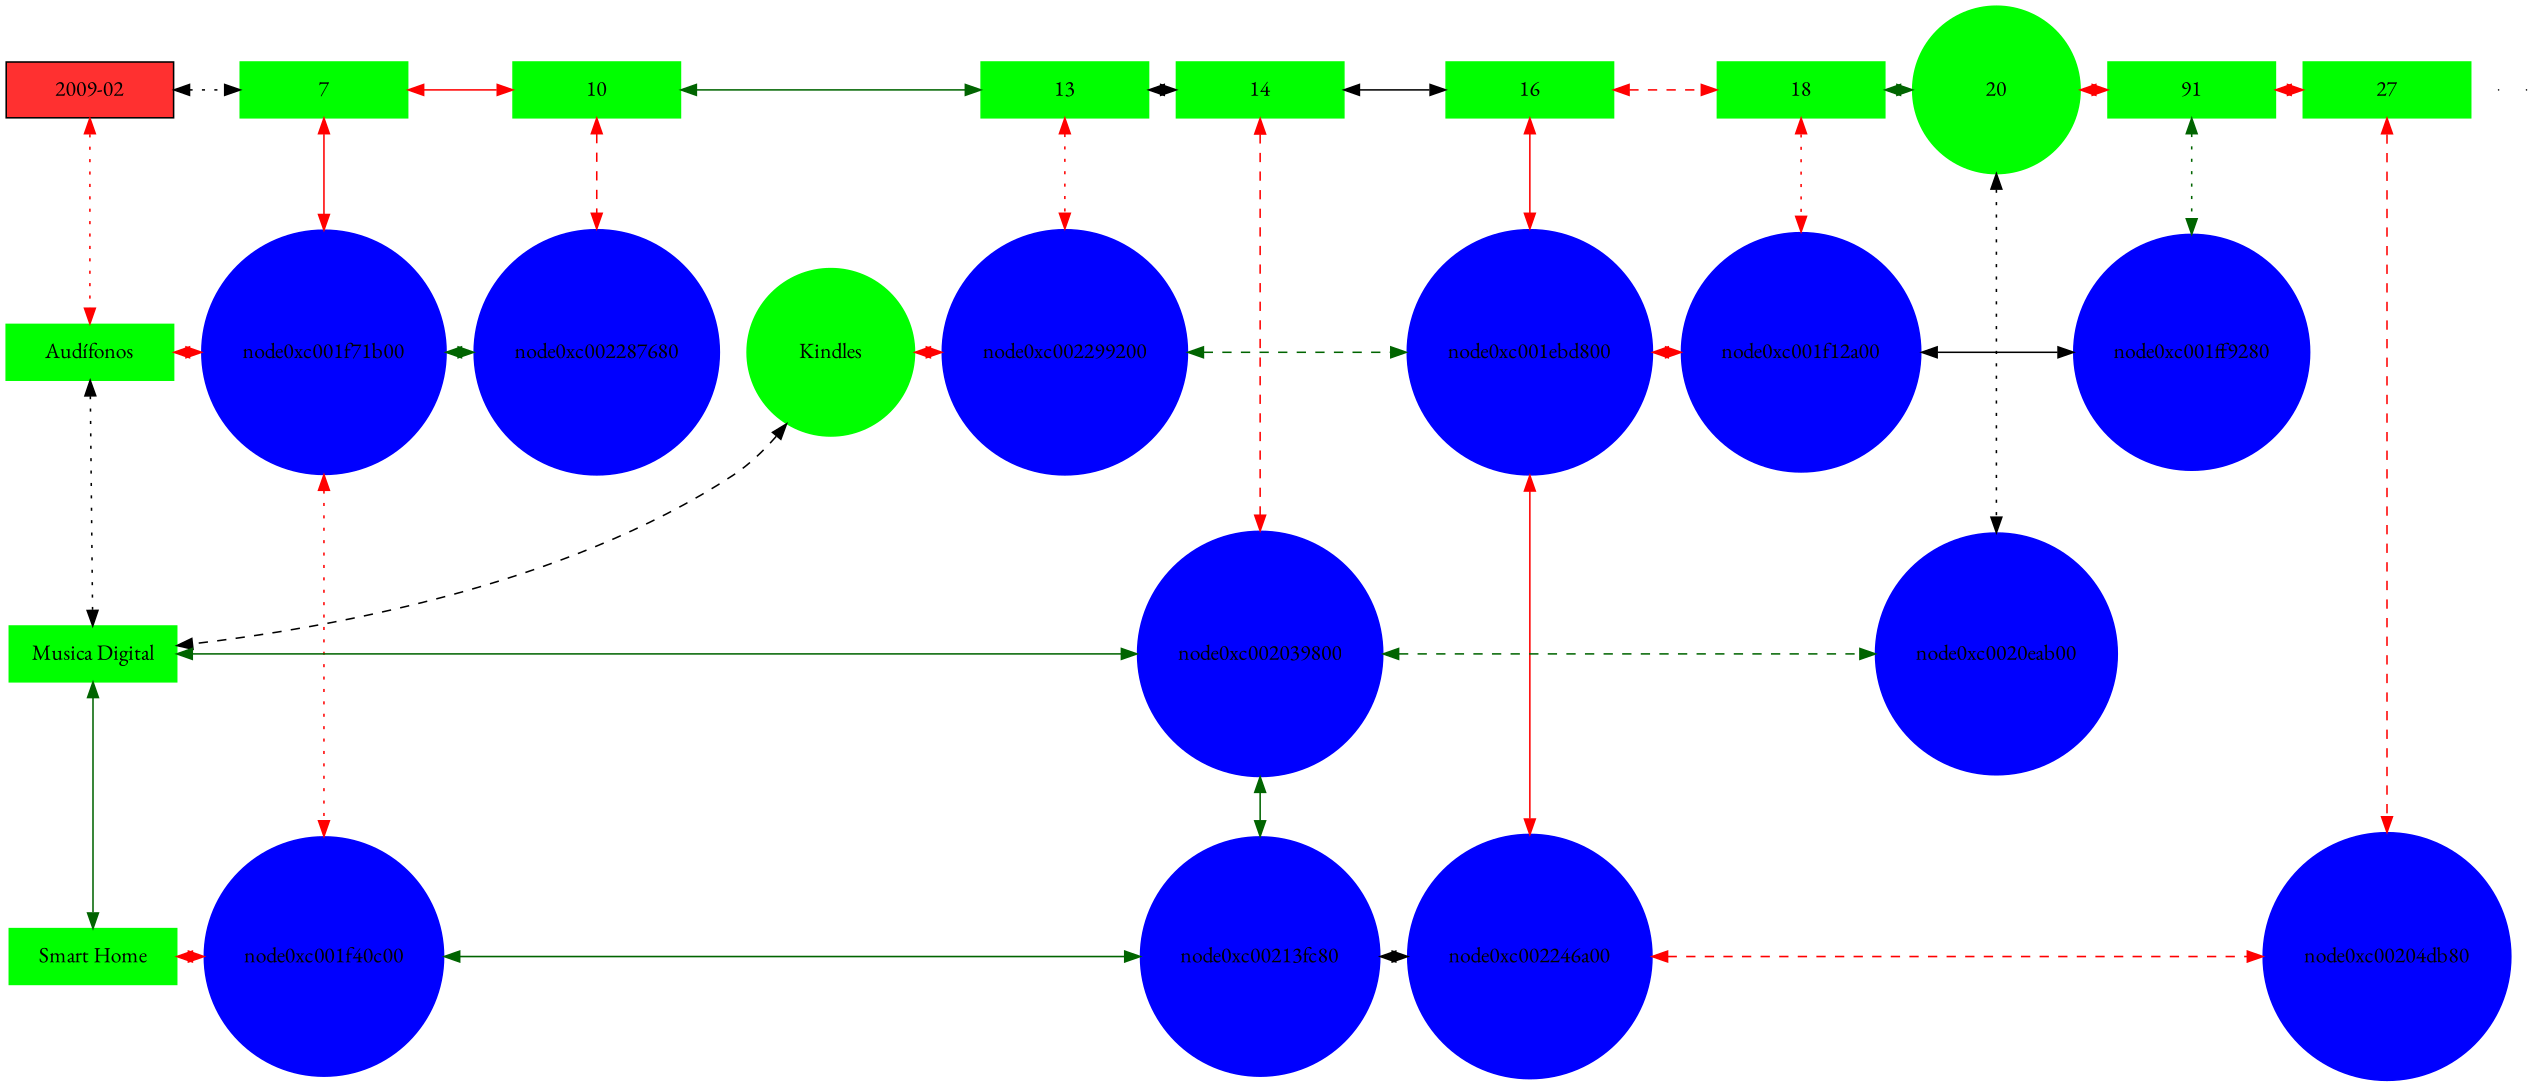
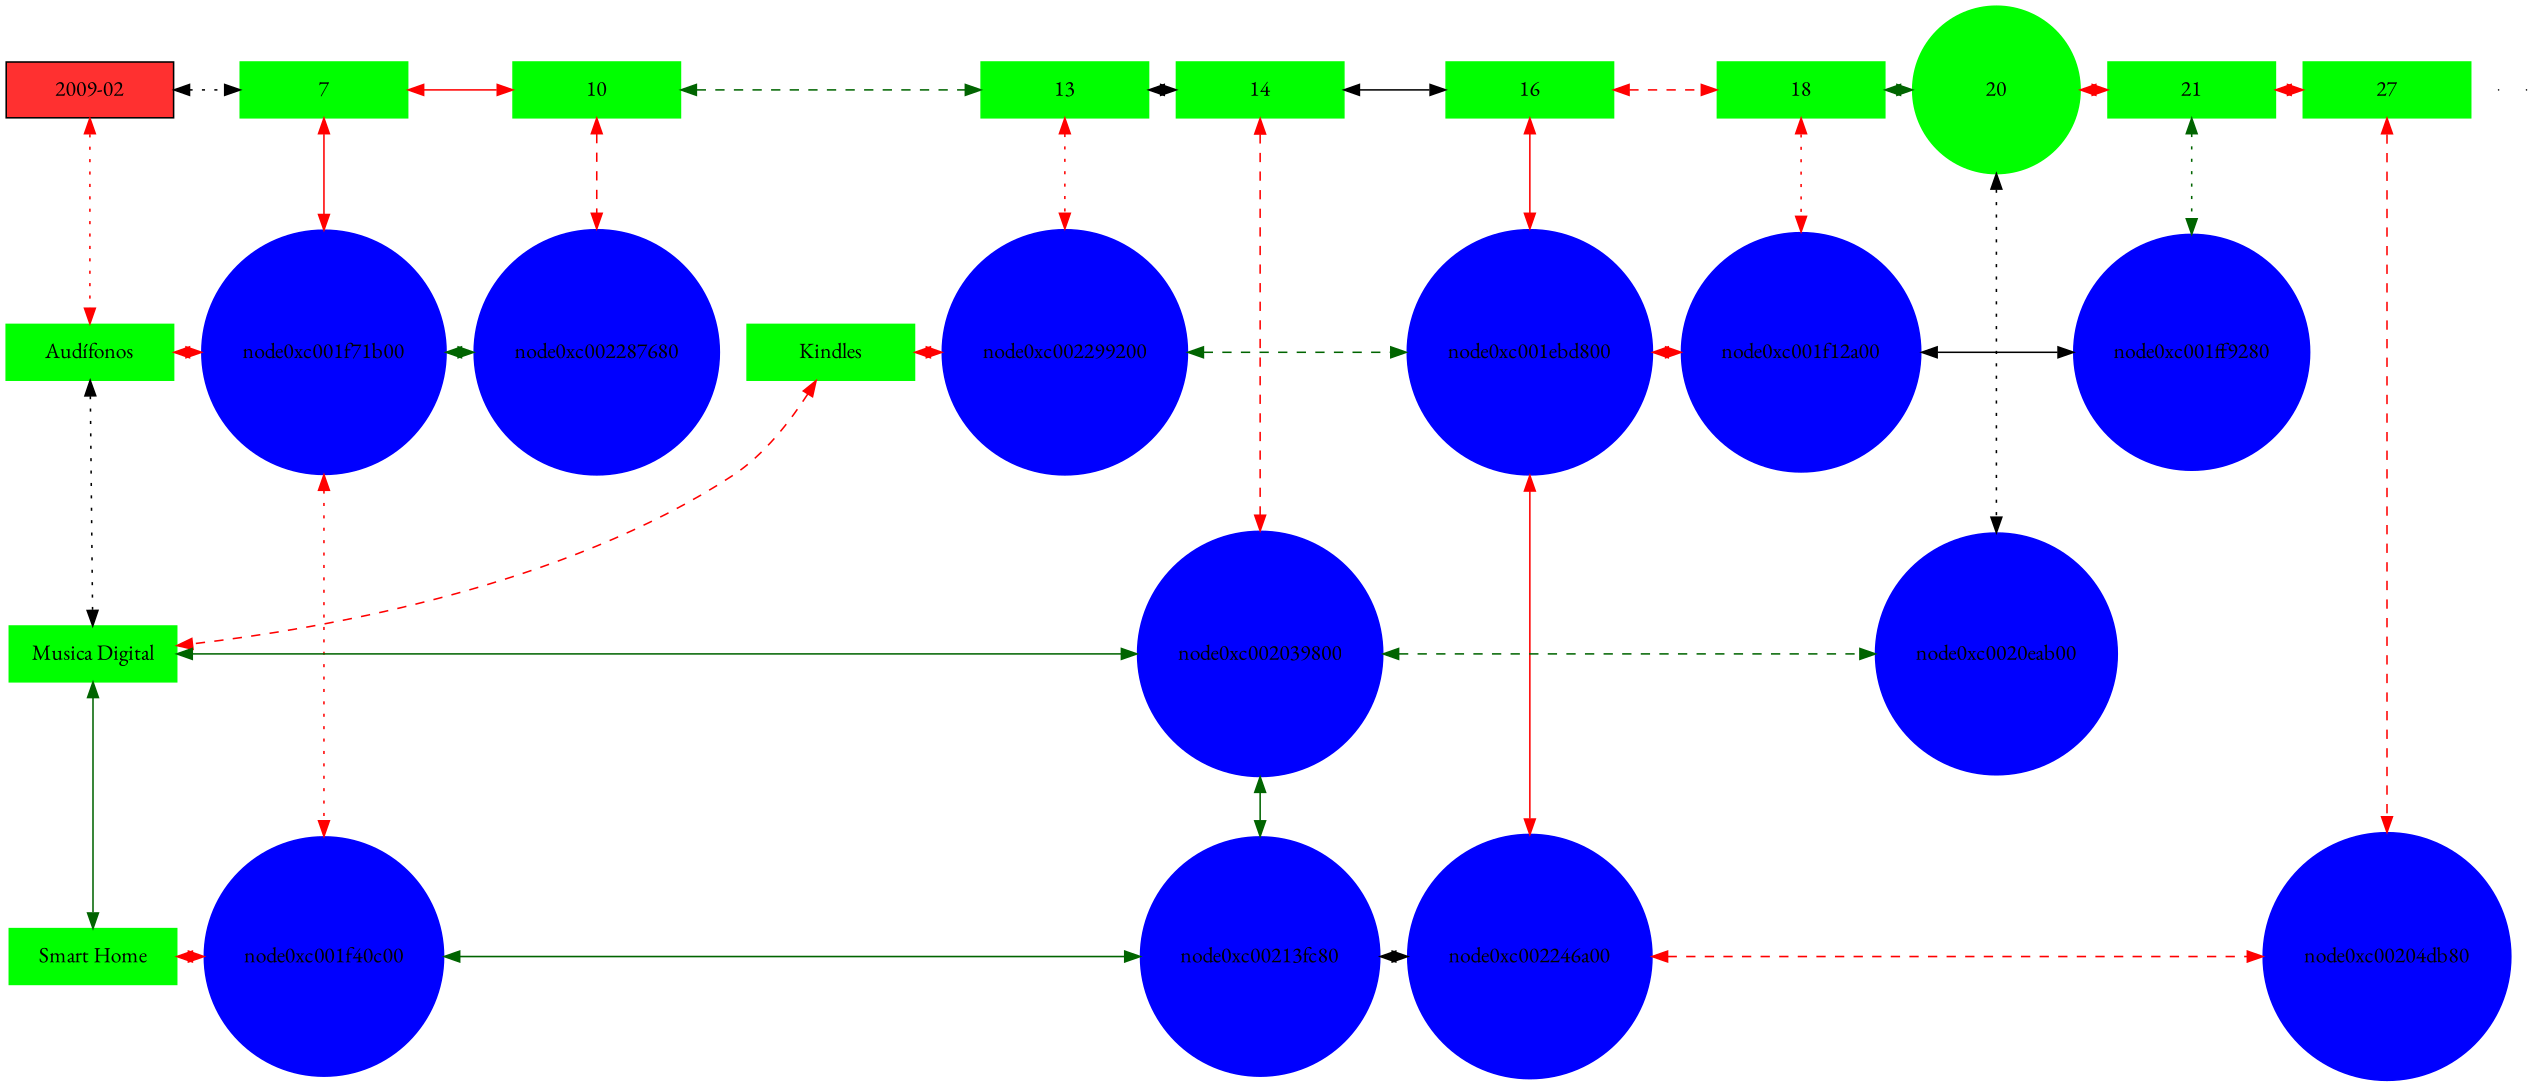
edge "10" -- "13": style solid -> dashed
node "91": label "91" -> "21"
node "Kindles": shape circle -> box
edge "Kindles" -- "Musica Digital": color black -> red
